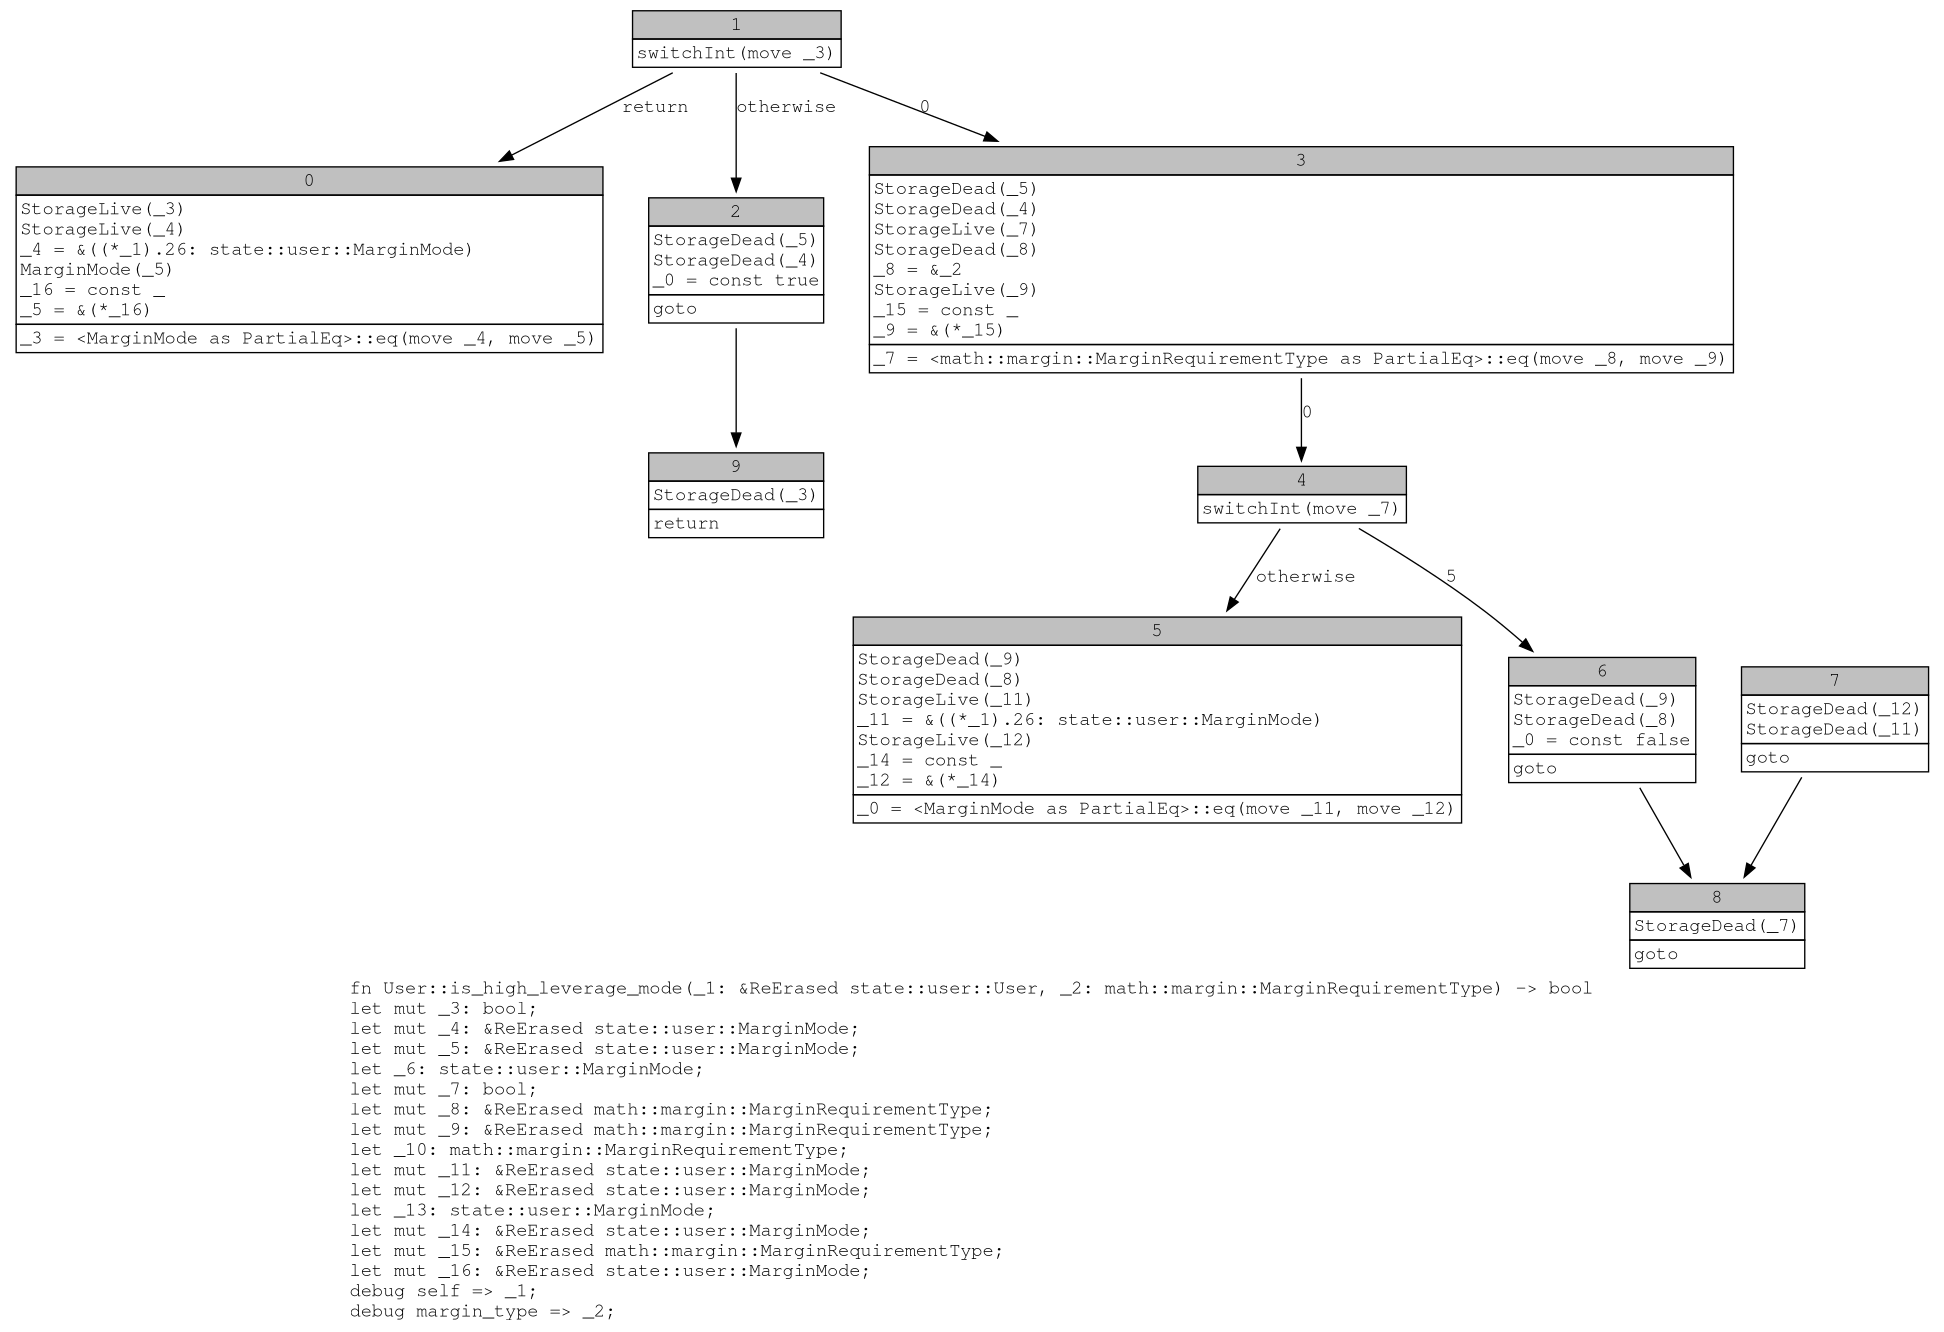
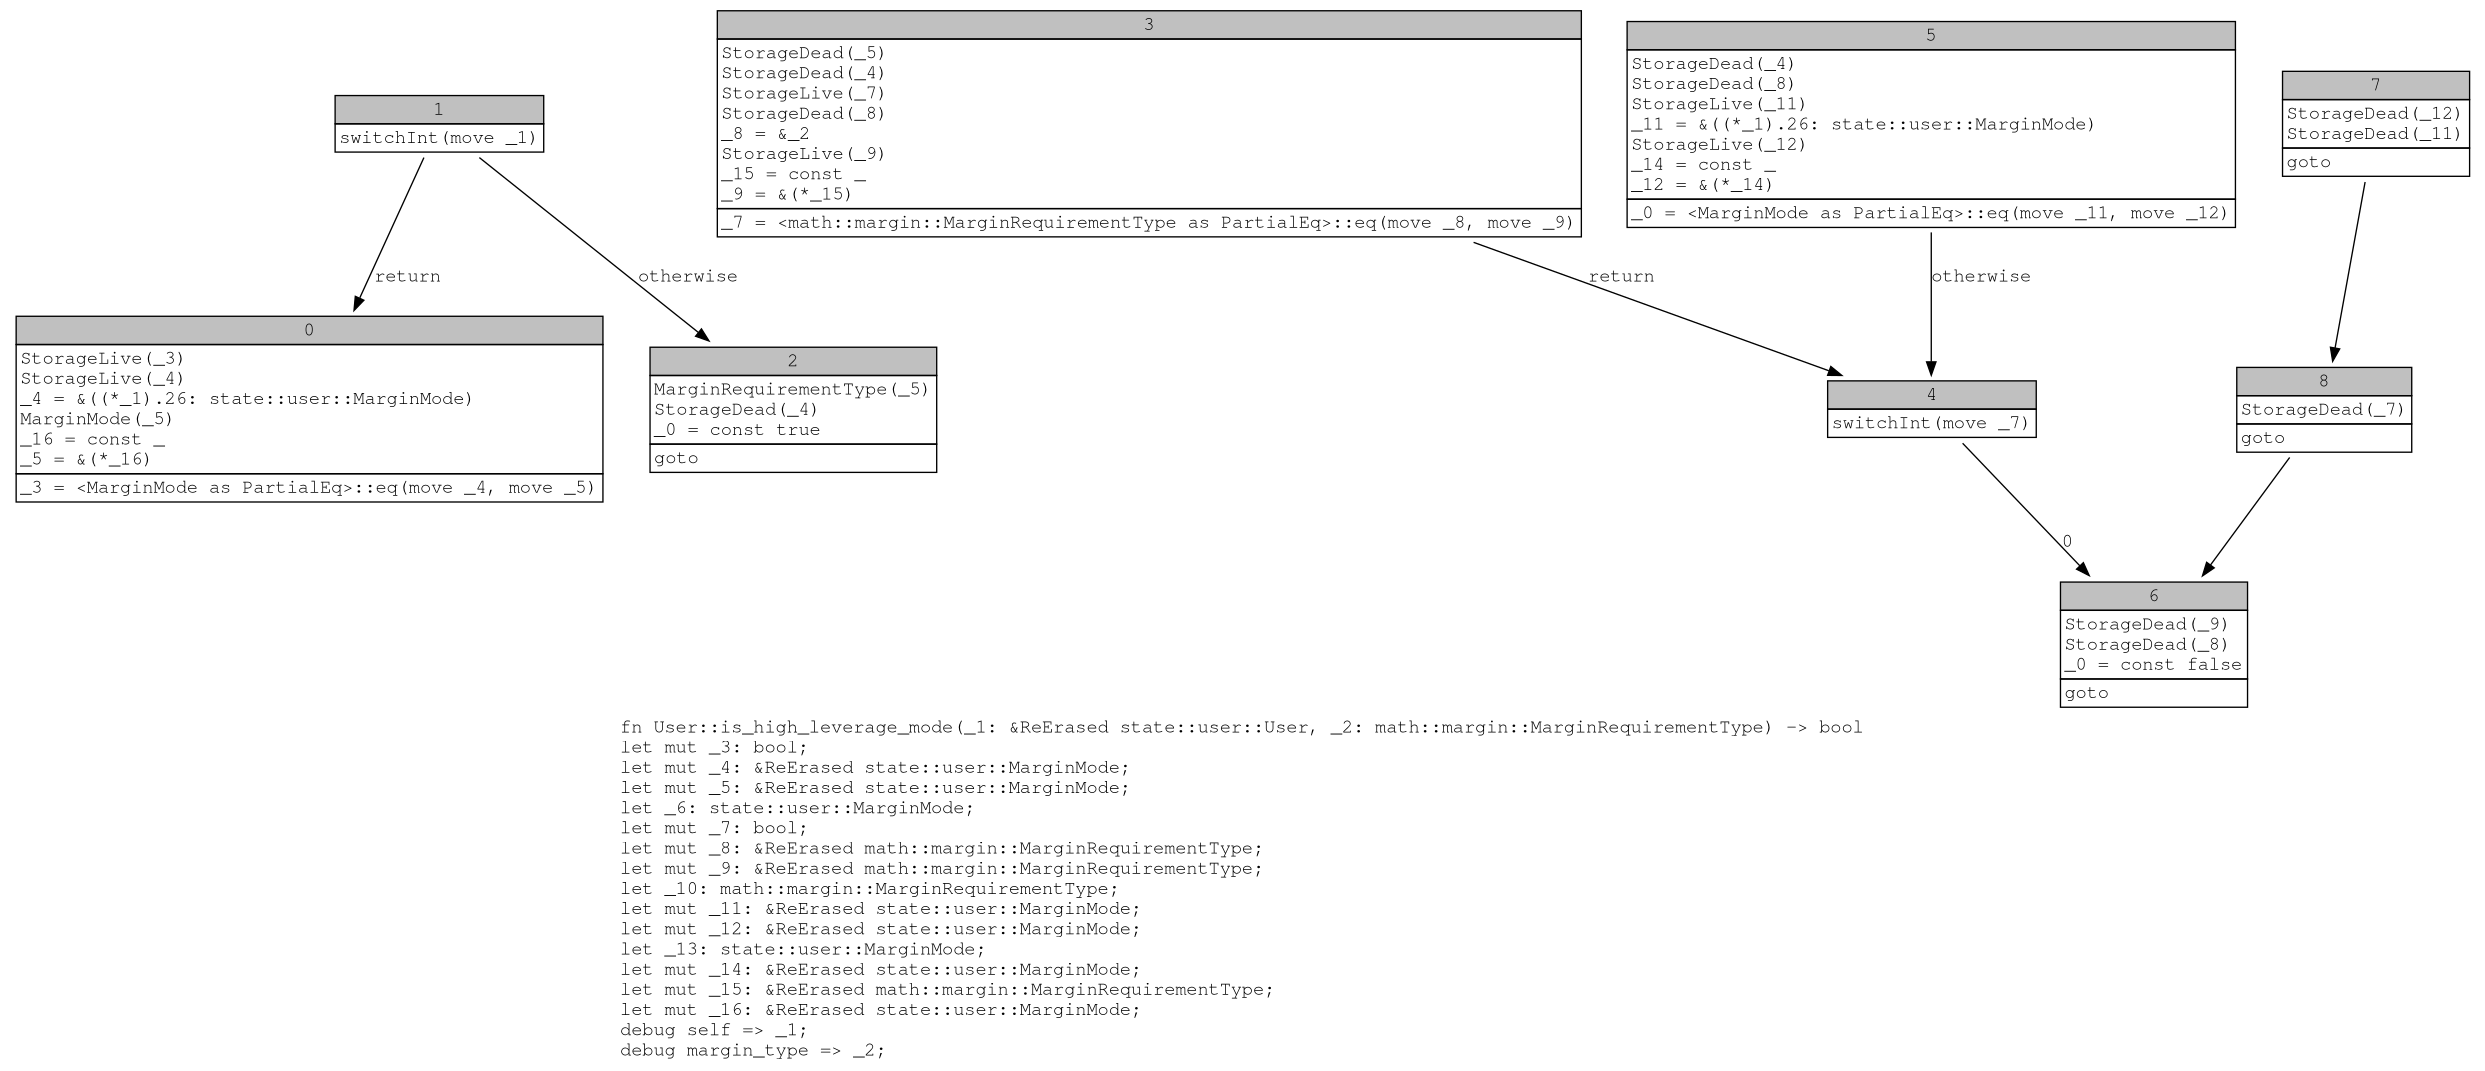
node "1": text "switchInt(move _3)" -> "switchInt(move _1)"
edge "1" -> "3": removed, label "0"
node "2": text "StorageDead(_5)" -> "MarginRequirementType(_5)"
edge "3" -> "4": label "0" -> "return"
node "9": removed
edge "4" -> "5": reversed
edge "4" -> "6": label "5" -> "0"
node "5": text "StorageDead(_9)" -> "StorageDead(_4)"
edge "6" -> "8": reversed
